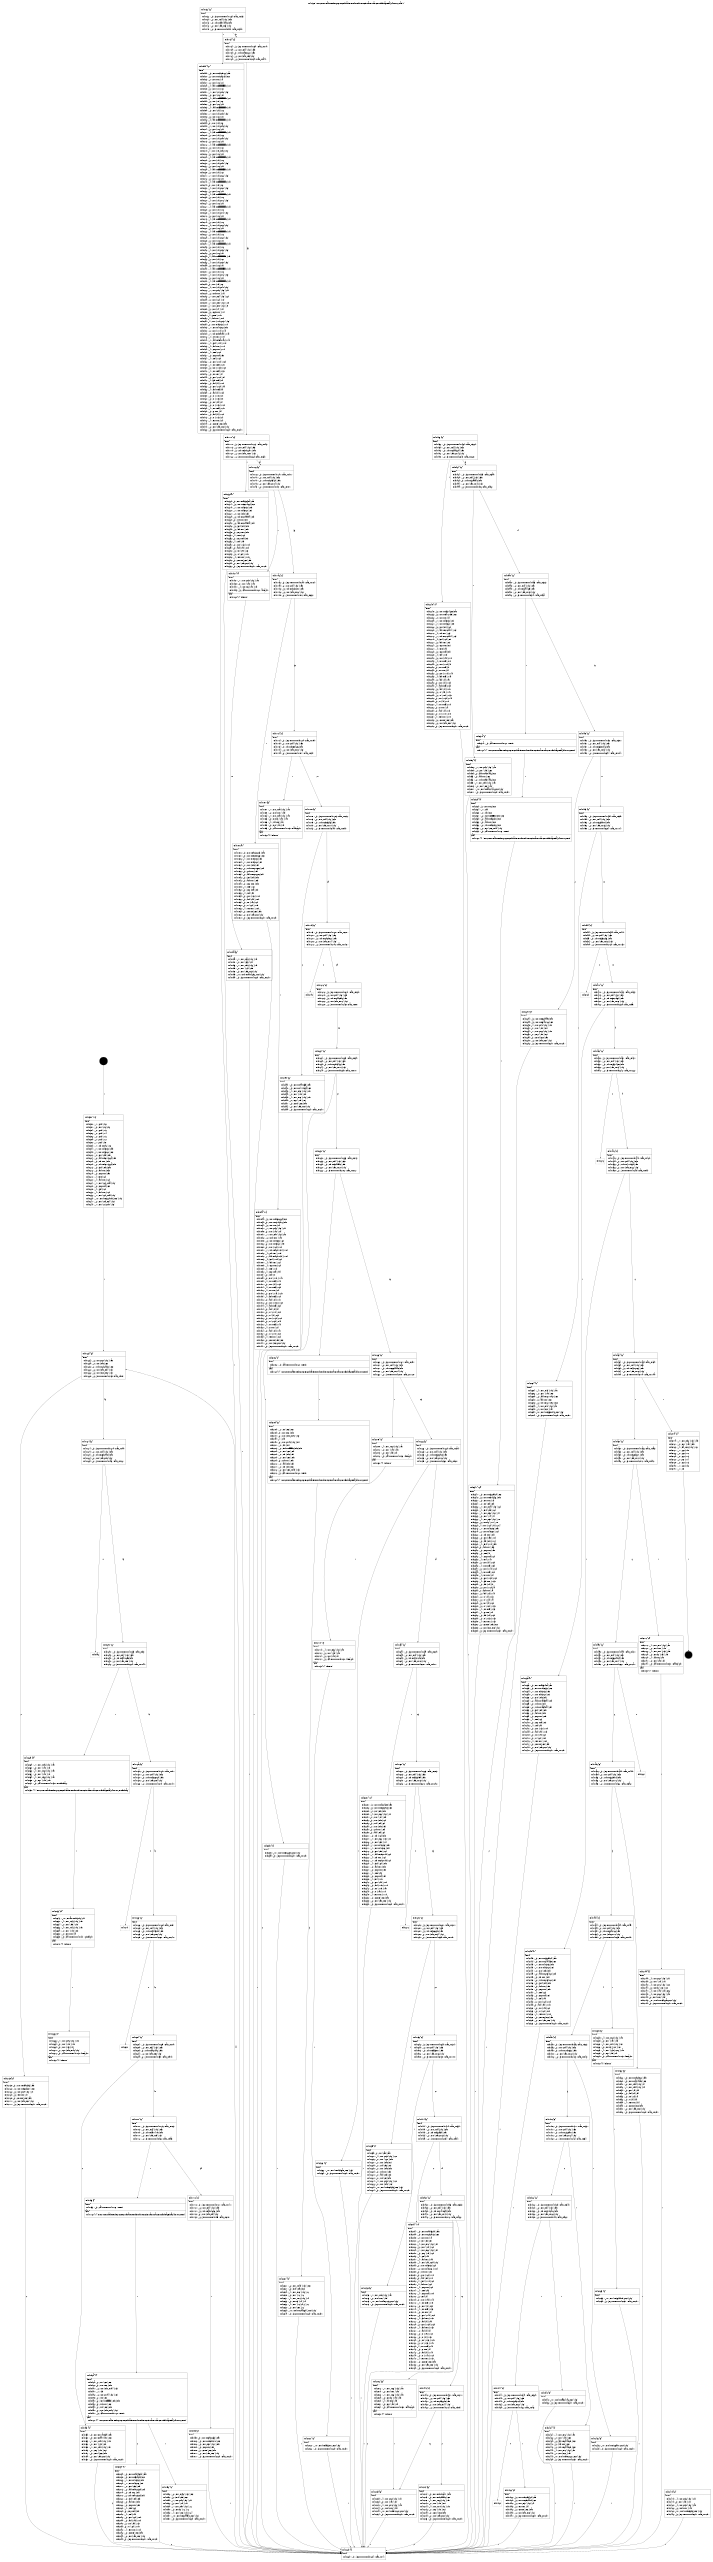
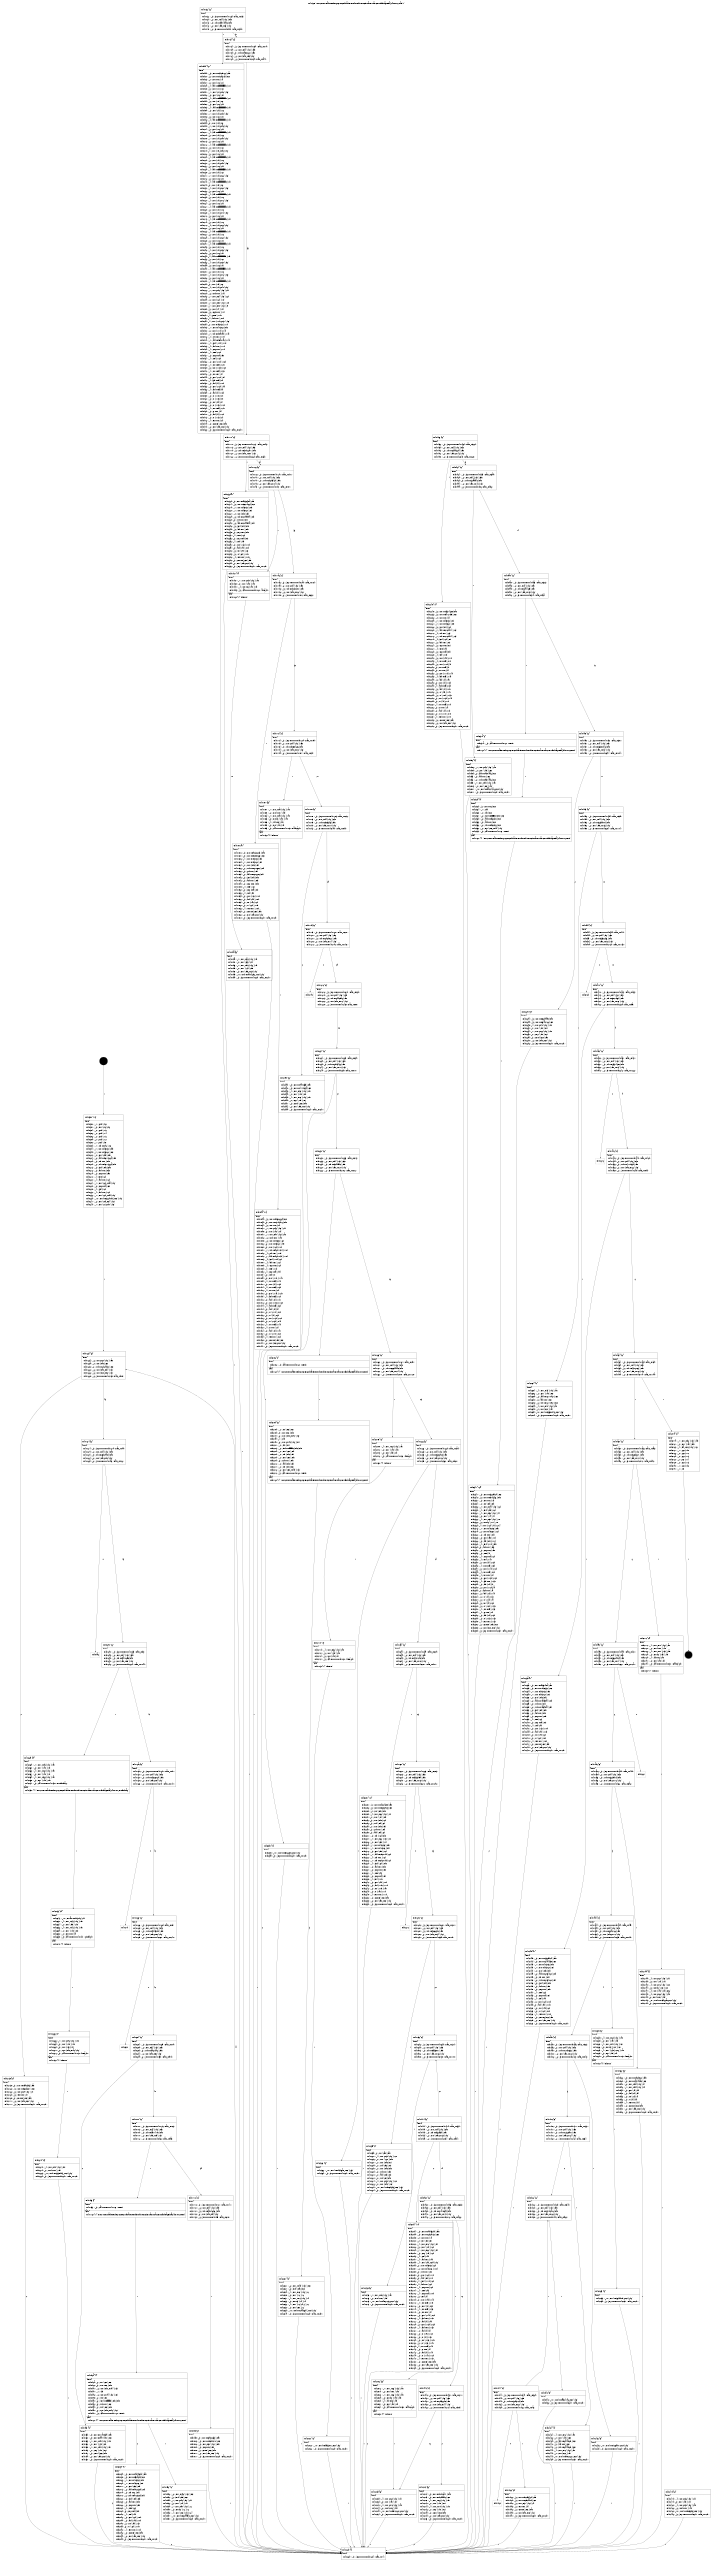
edge "0x4018f8 [28]" -> "0x401914 [28]": reversed
node "0x40267b [25]": added
edge "0x401b28 [28]" -> "0x401b44 [28]": reversed
